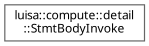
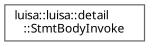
node "luisa::compute::detail ::StmtBodyInvoke": label "luisa::compute::detail ::StmtBodyInvoke" -> "luisa::luisa::detail ::StmtBodyInvoke"
